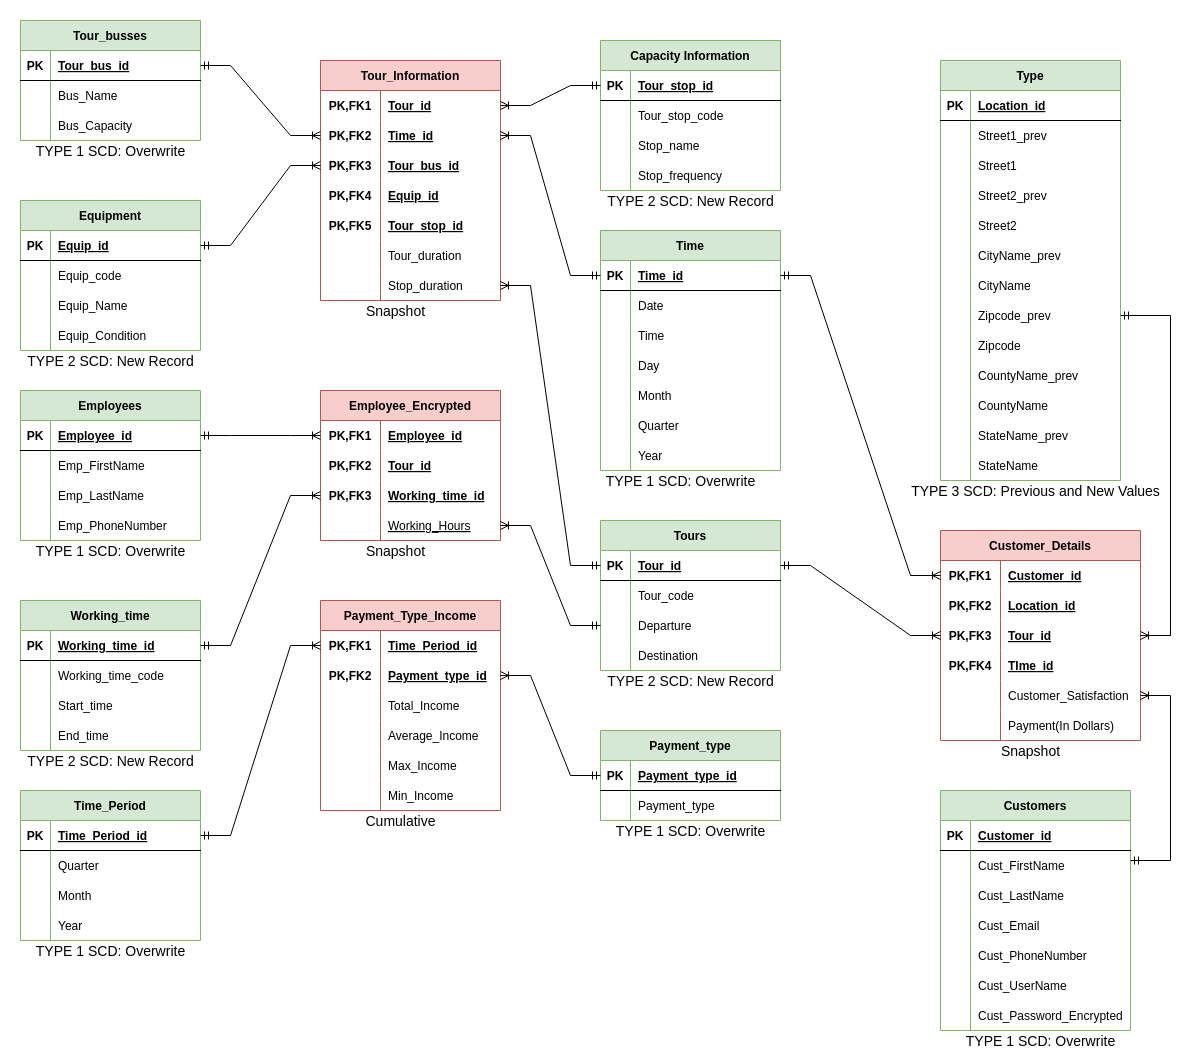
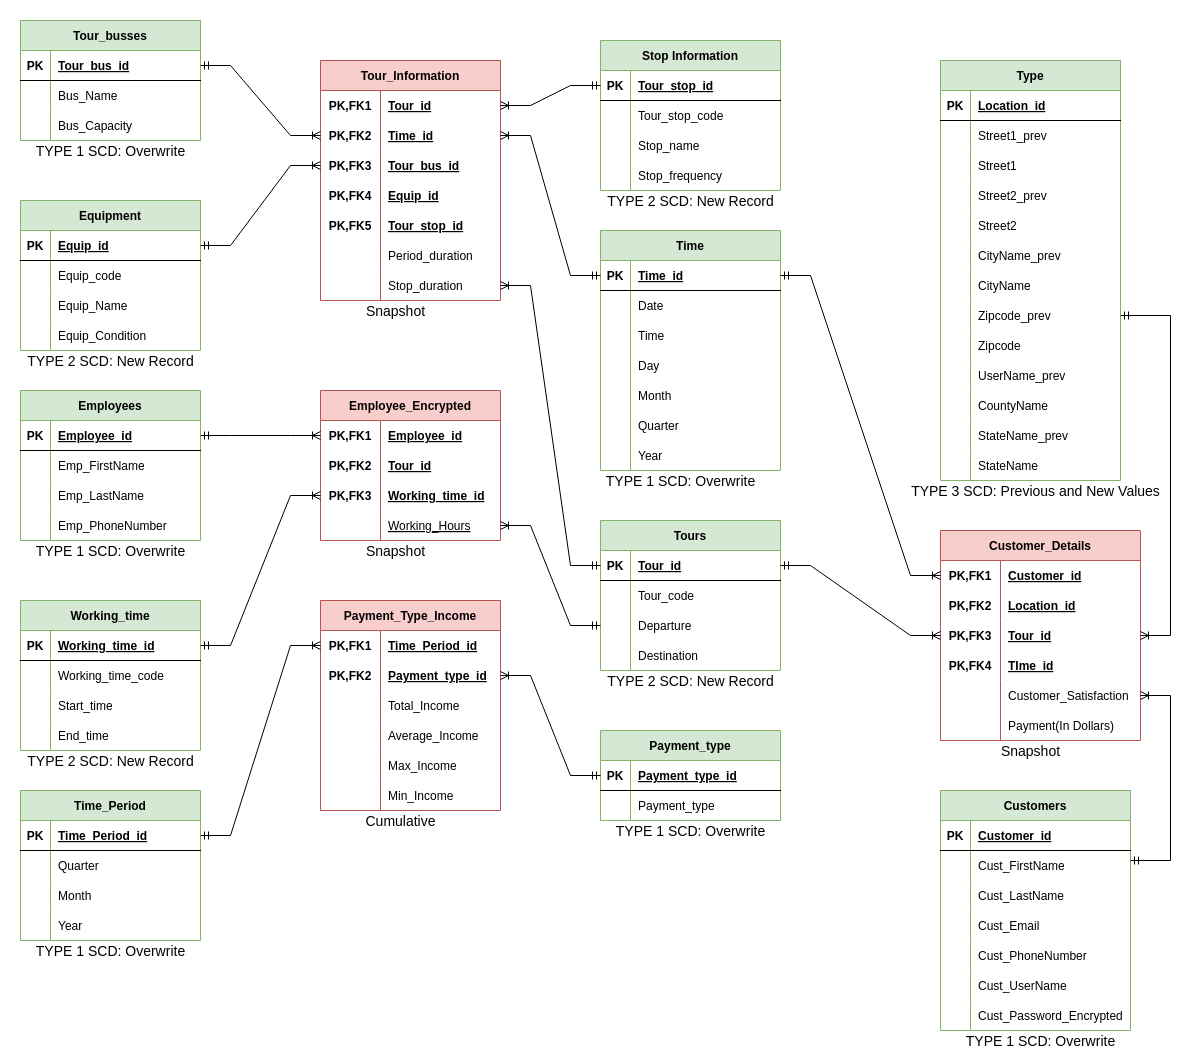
node "Capacity Information": label "Capacity Information" -> "Stop Information"
node "Tour_duration": label "Tour_duration" -> "Period_duration"
node "CountyName_prev": label "CountyName_prev" -> "UserName_prev"
